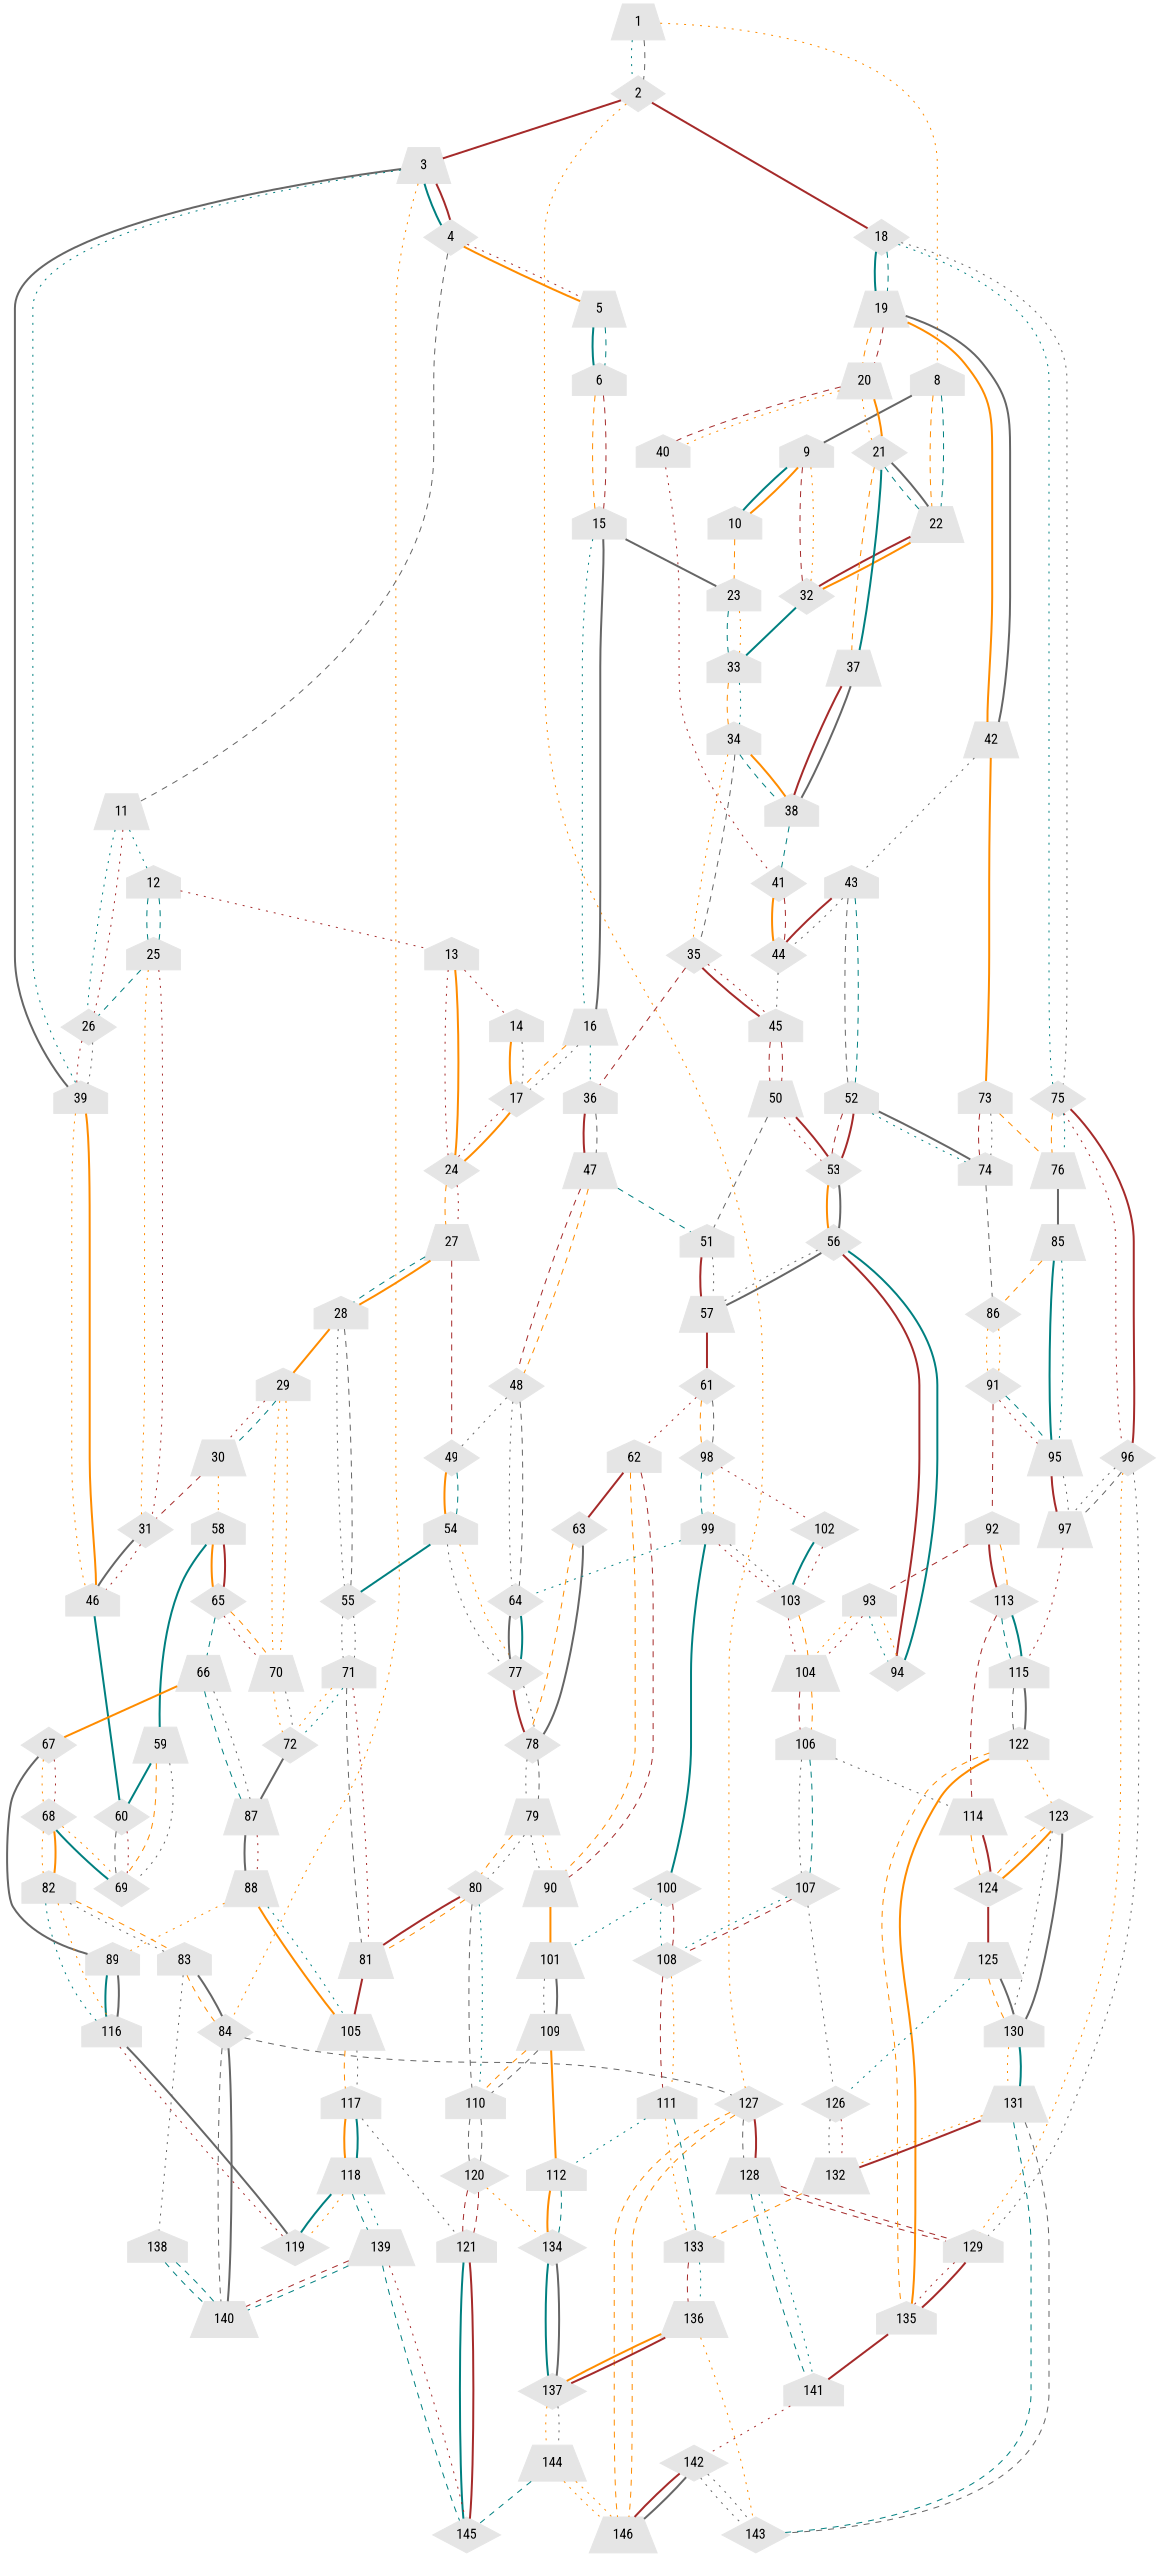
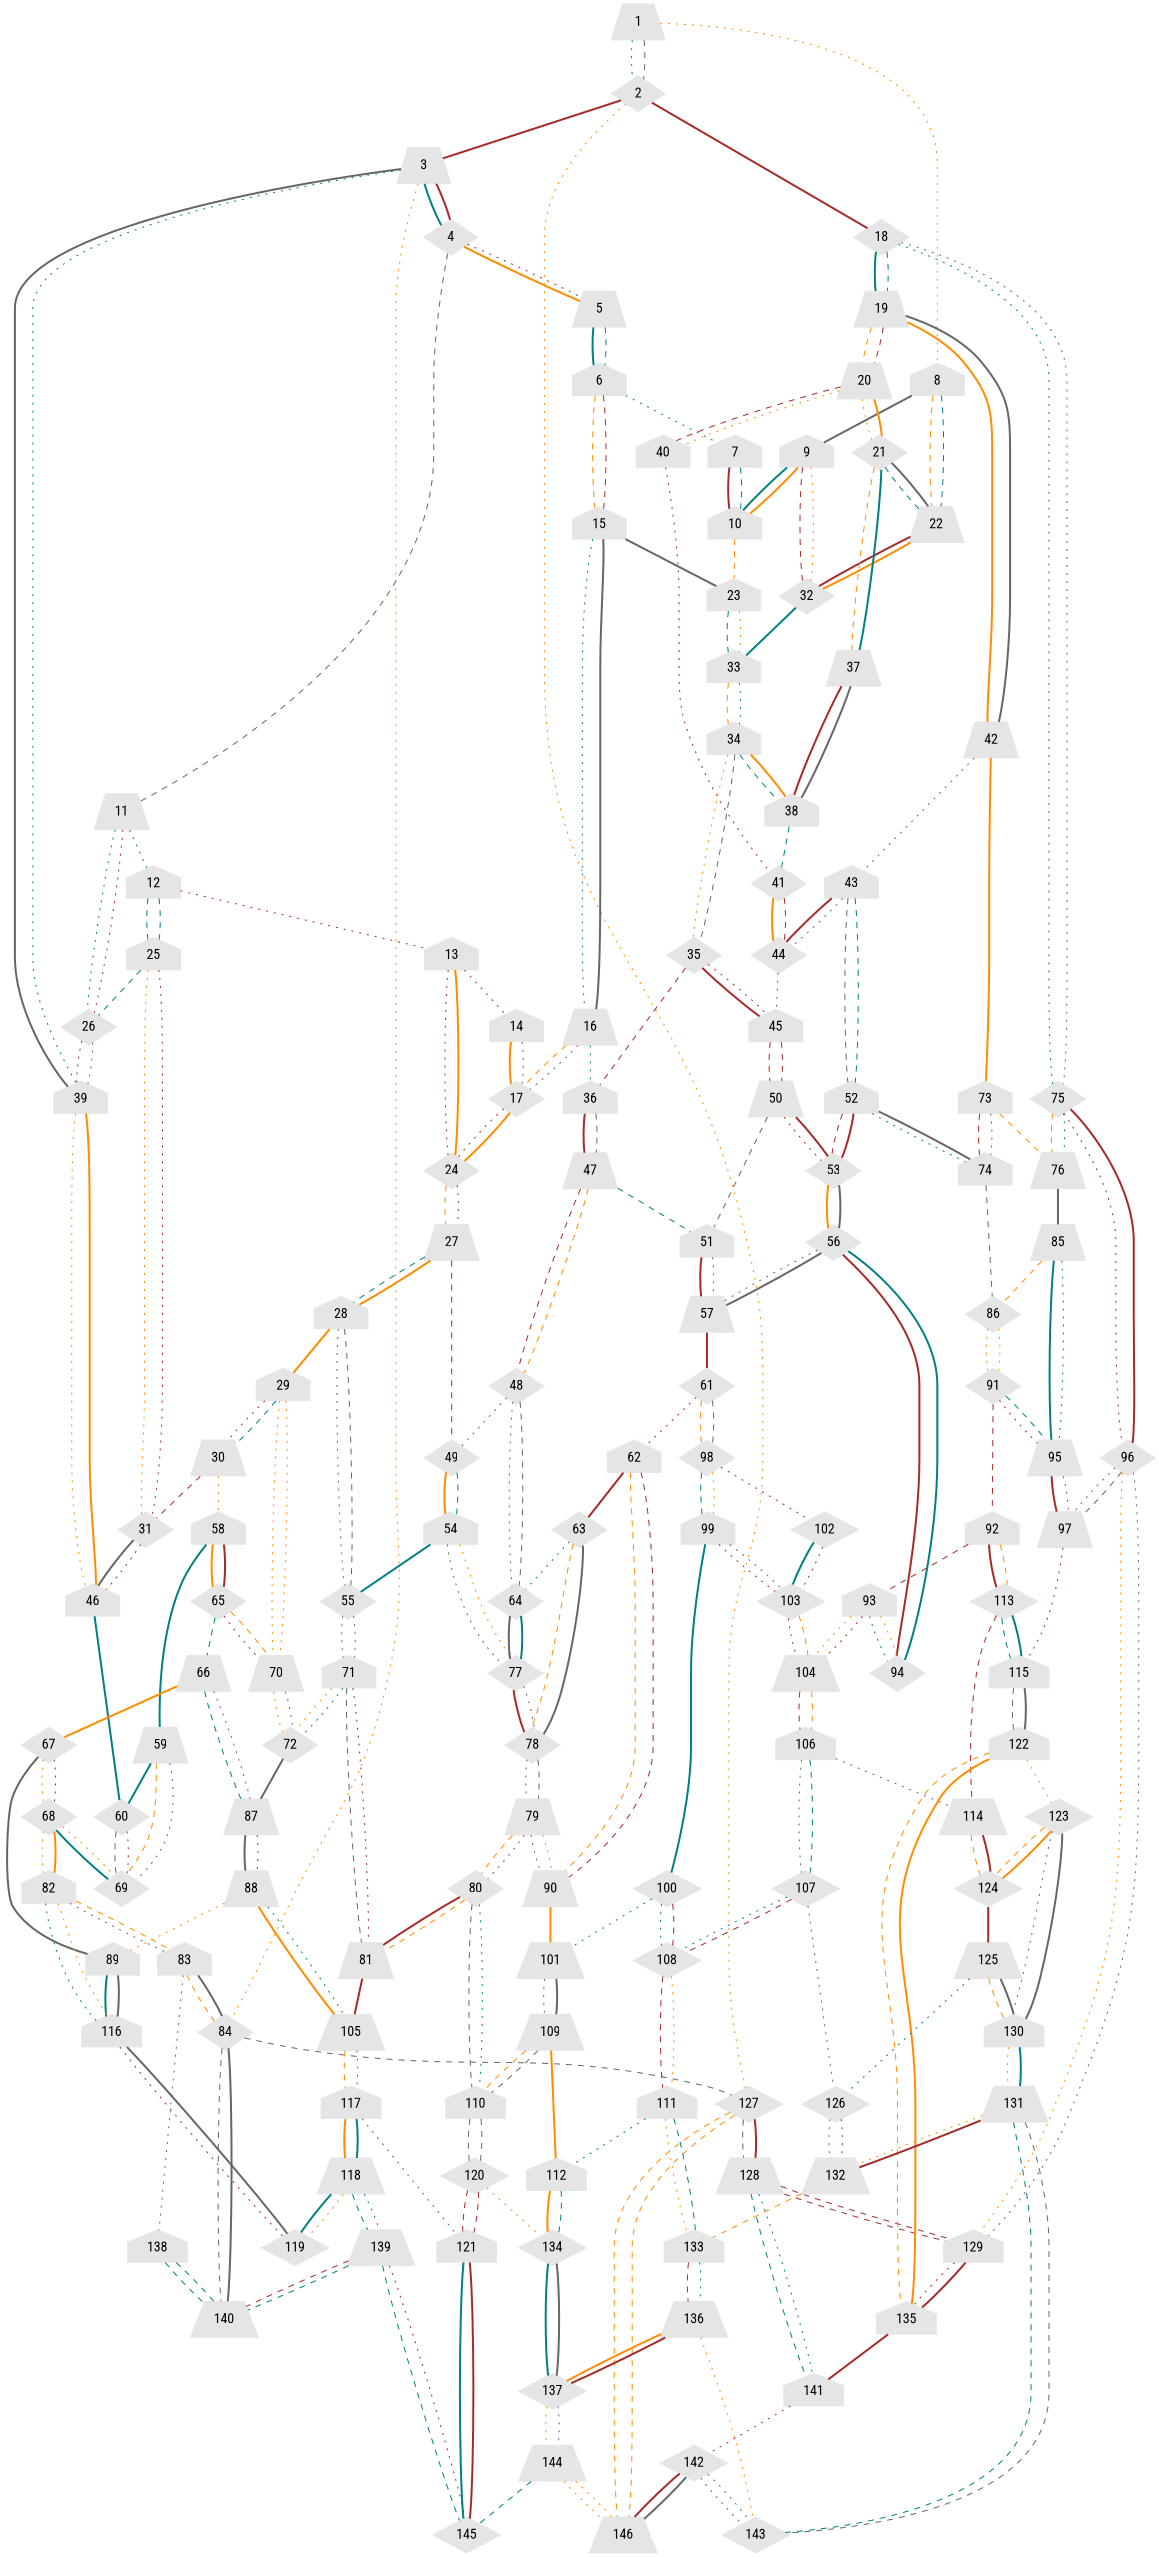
node "7": added
edge "99" -- "64": now "63" -- "64"
